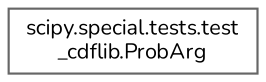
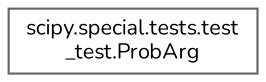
node "scipy.special.tests.test _cdflib.ProbArg": label "scipy.special.tests.test _cdflib.ProbArg" -> "scipy.special.tests.test _test.ProbArg"
